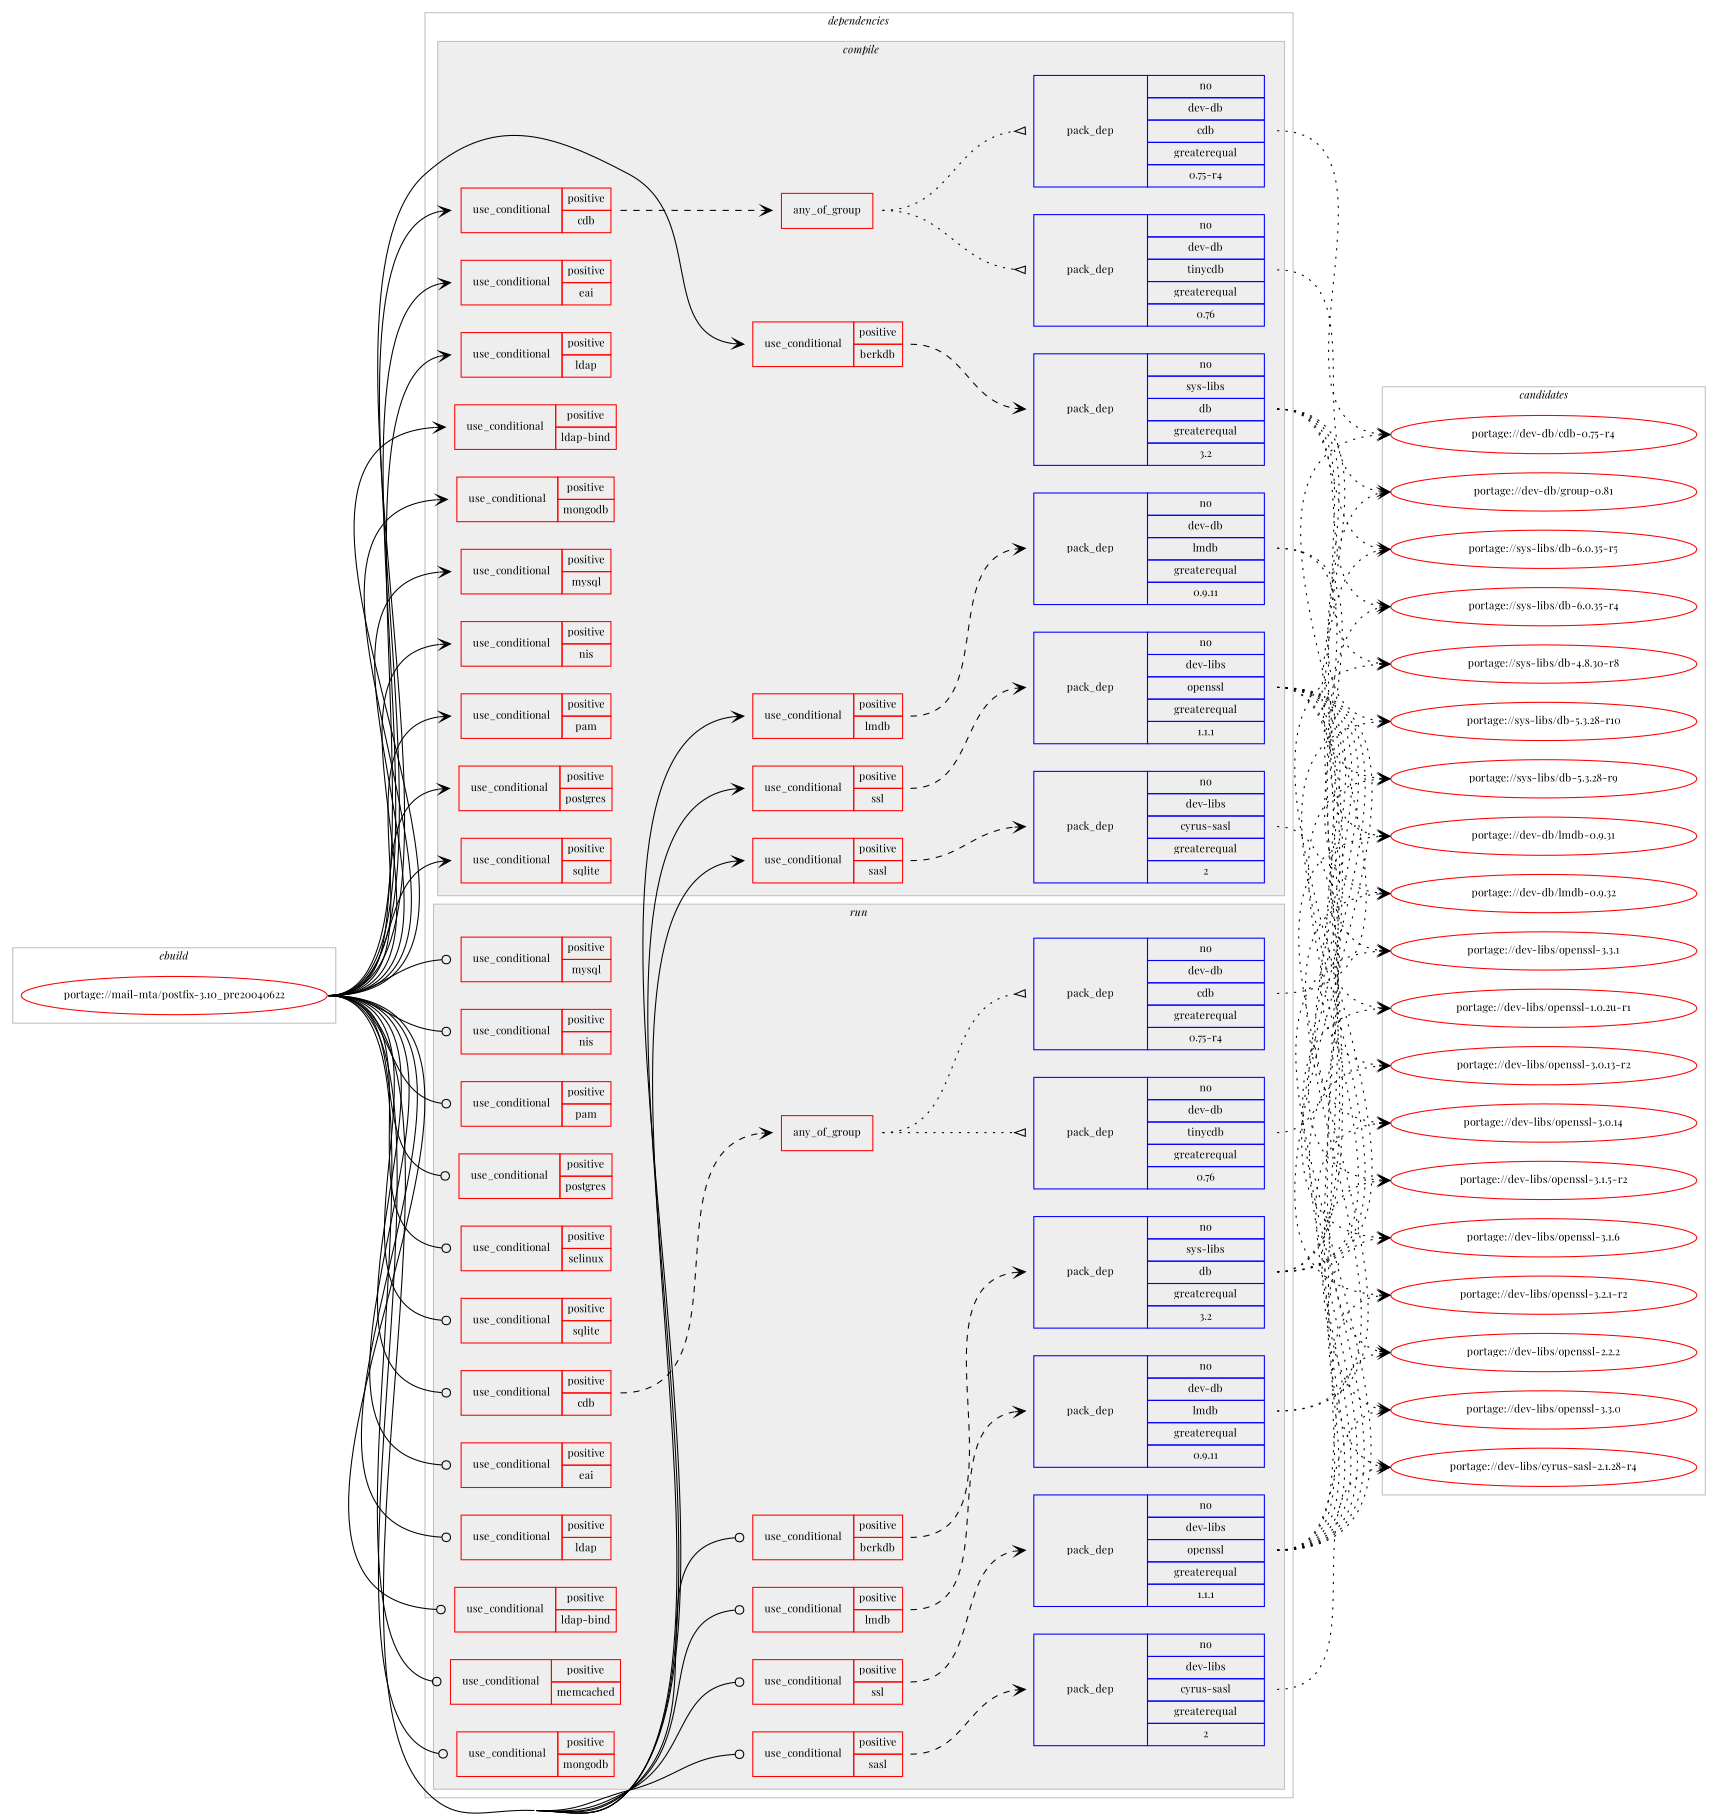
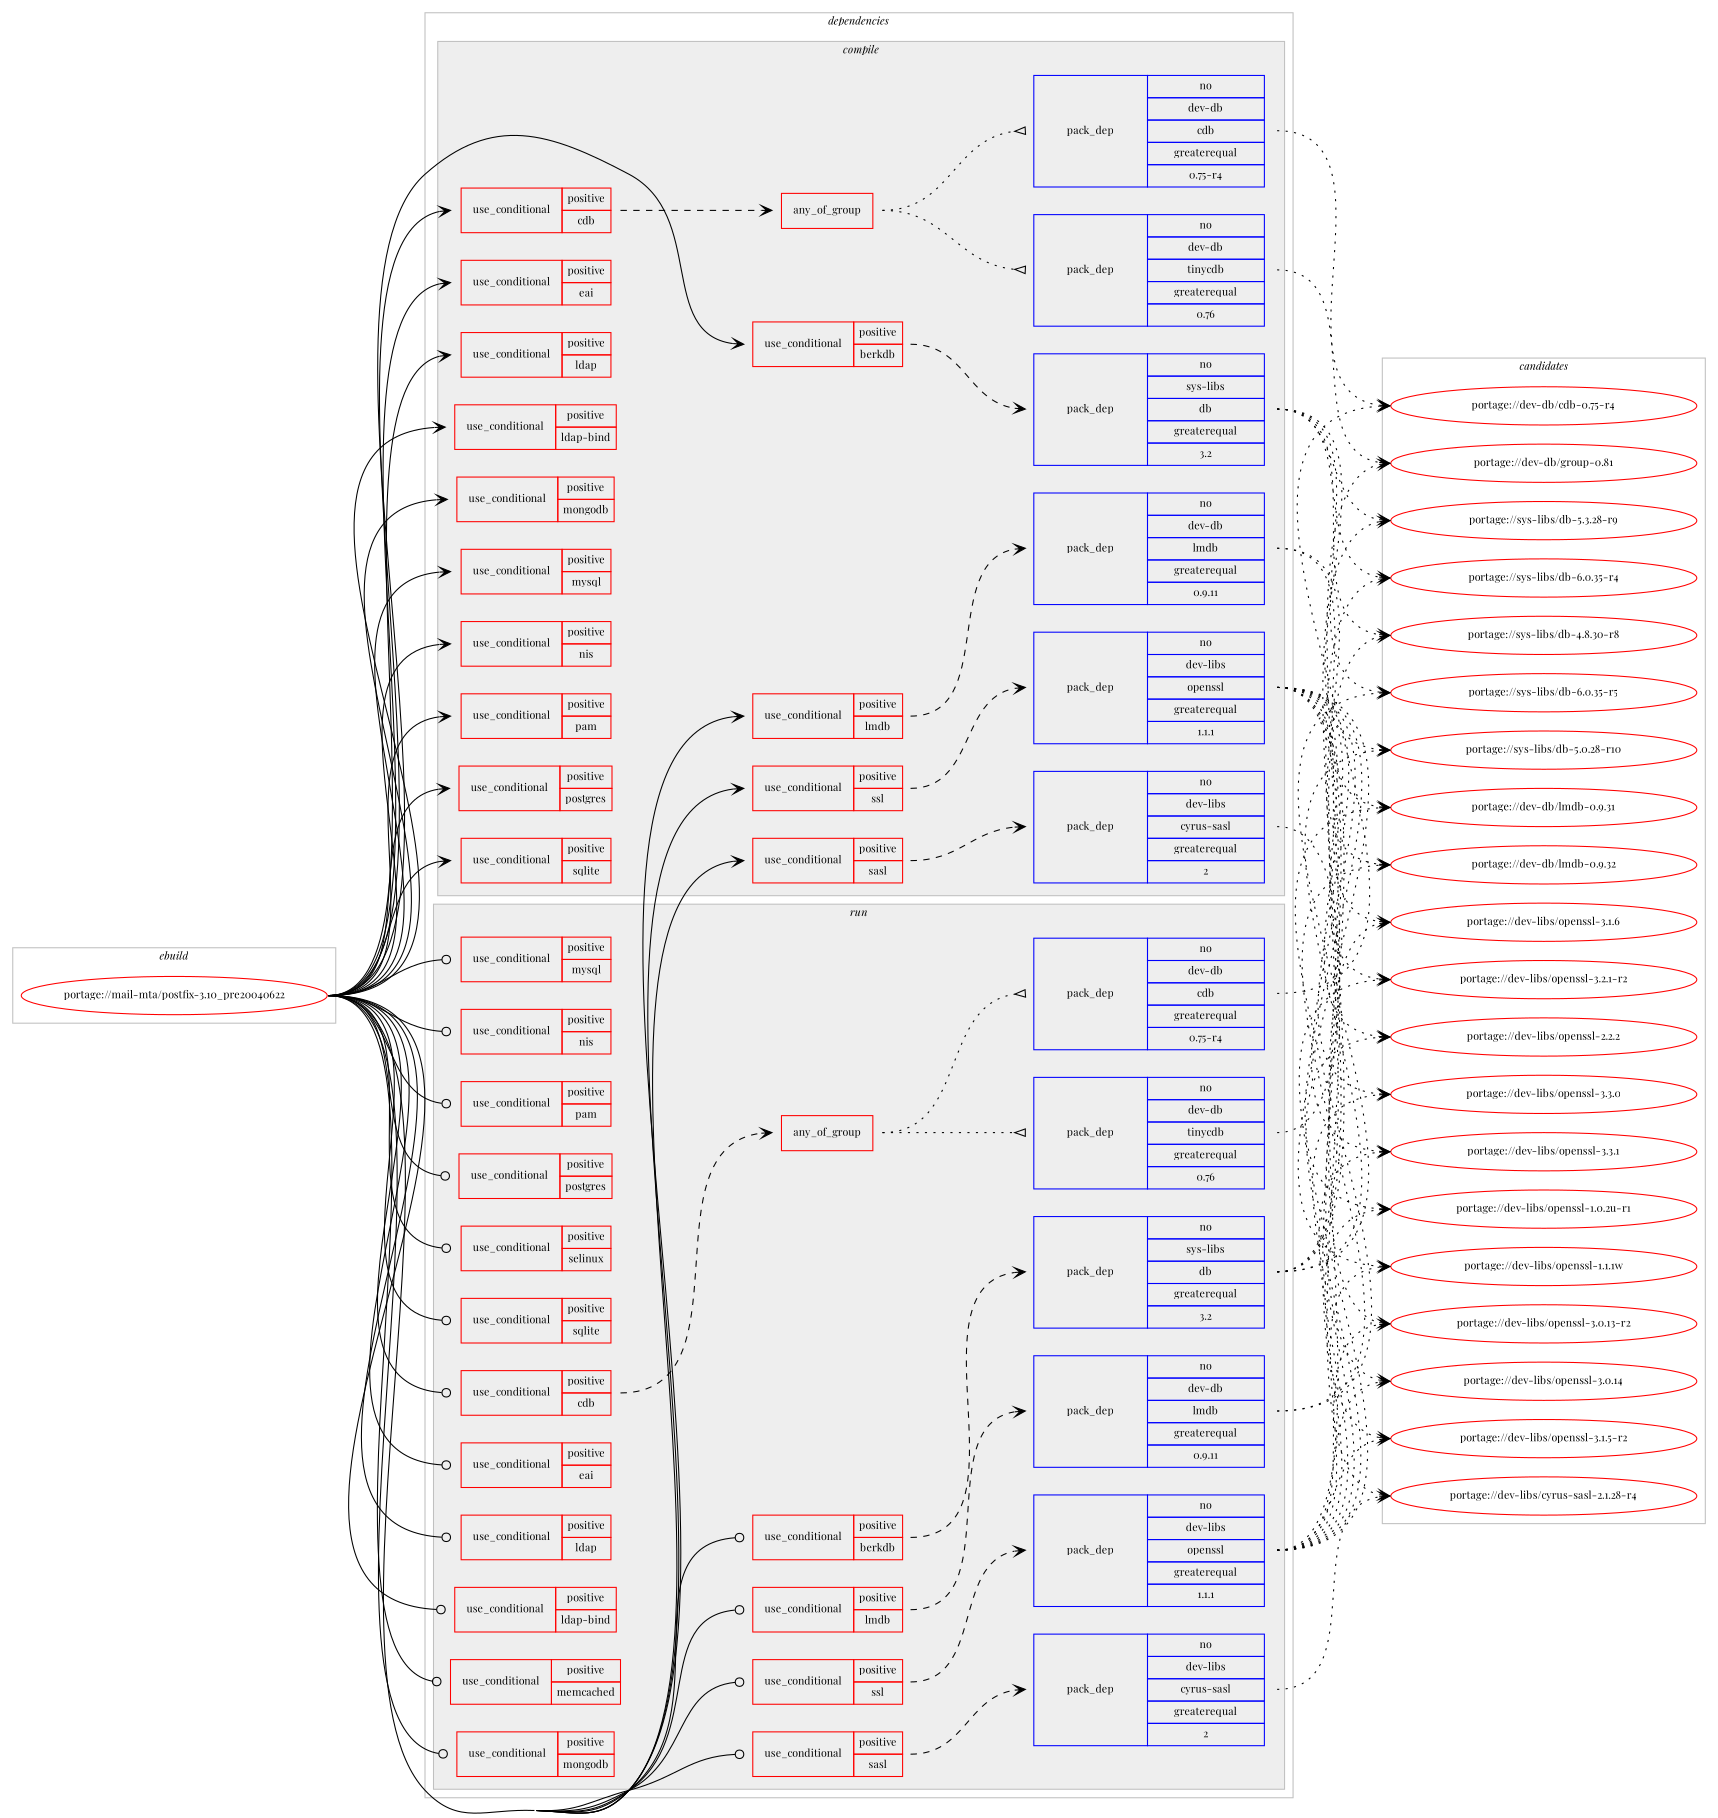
node "portage://sys-libs/db-5.3.28-r10": label "portage://sys-libs/db-5.3.28-r10" -> "portage://sys-libs/db-5.0.28-r10"
node "portage://dev-libs/openssl-1.1.1w": added
